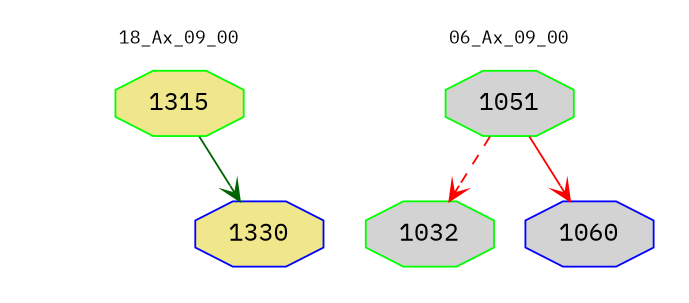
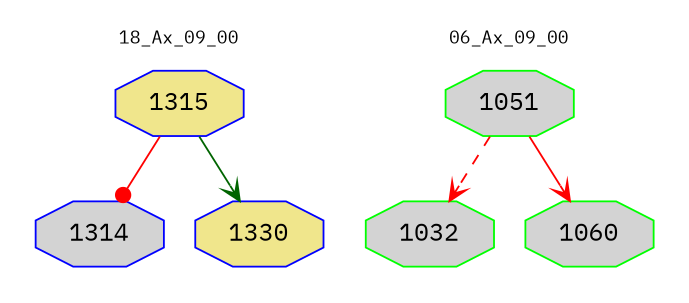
node "1315": color green -> blue
node "1314": added
node "1060": color blue -> green
